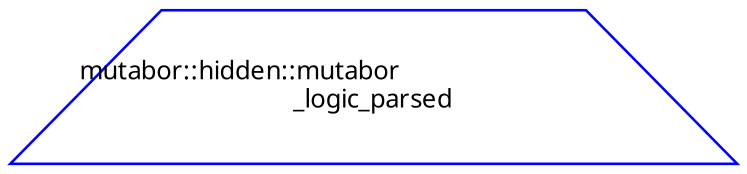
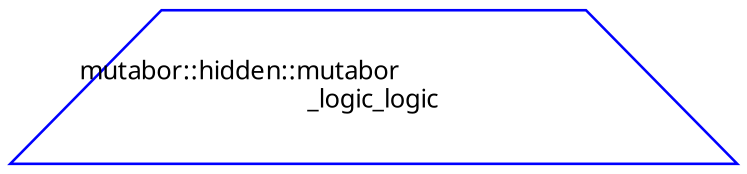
node "mutabor::hidden::mutabor _logic_parsed": label "mutabor::hidden::mutabor _logic_parsed" -> "mutabor::hidden::mutabor _logic_logic"
